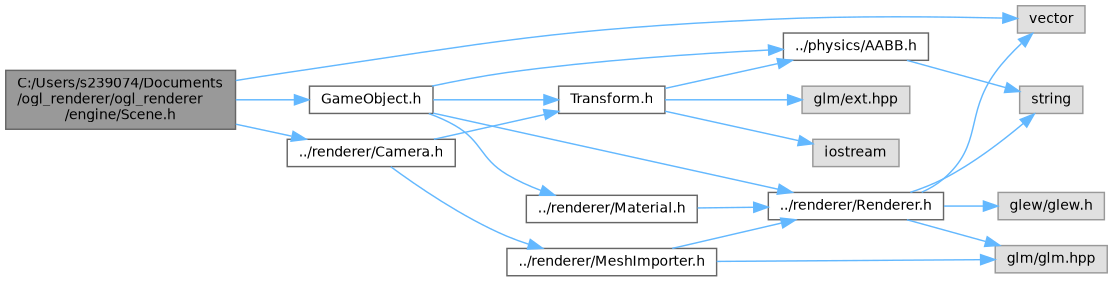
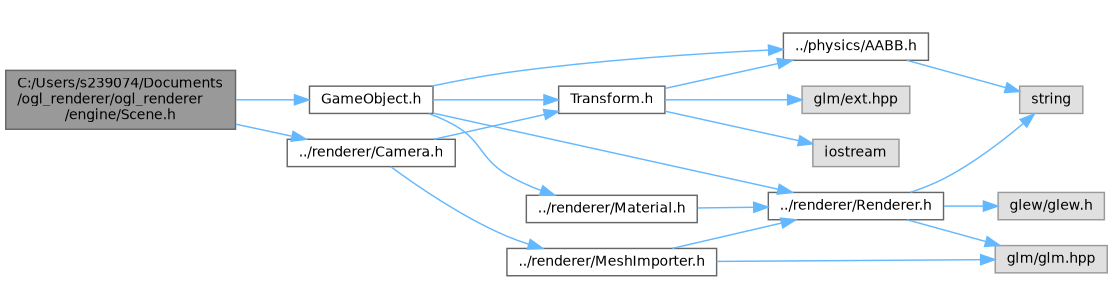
node "vector": removed
